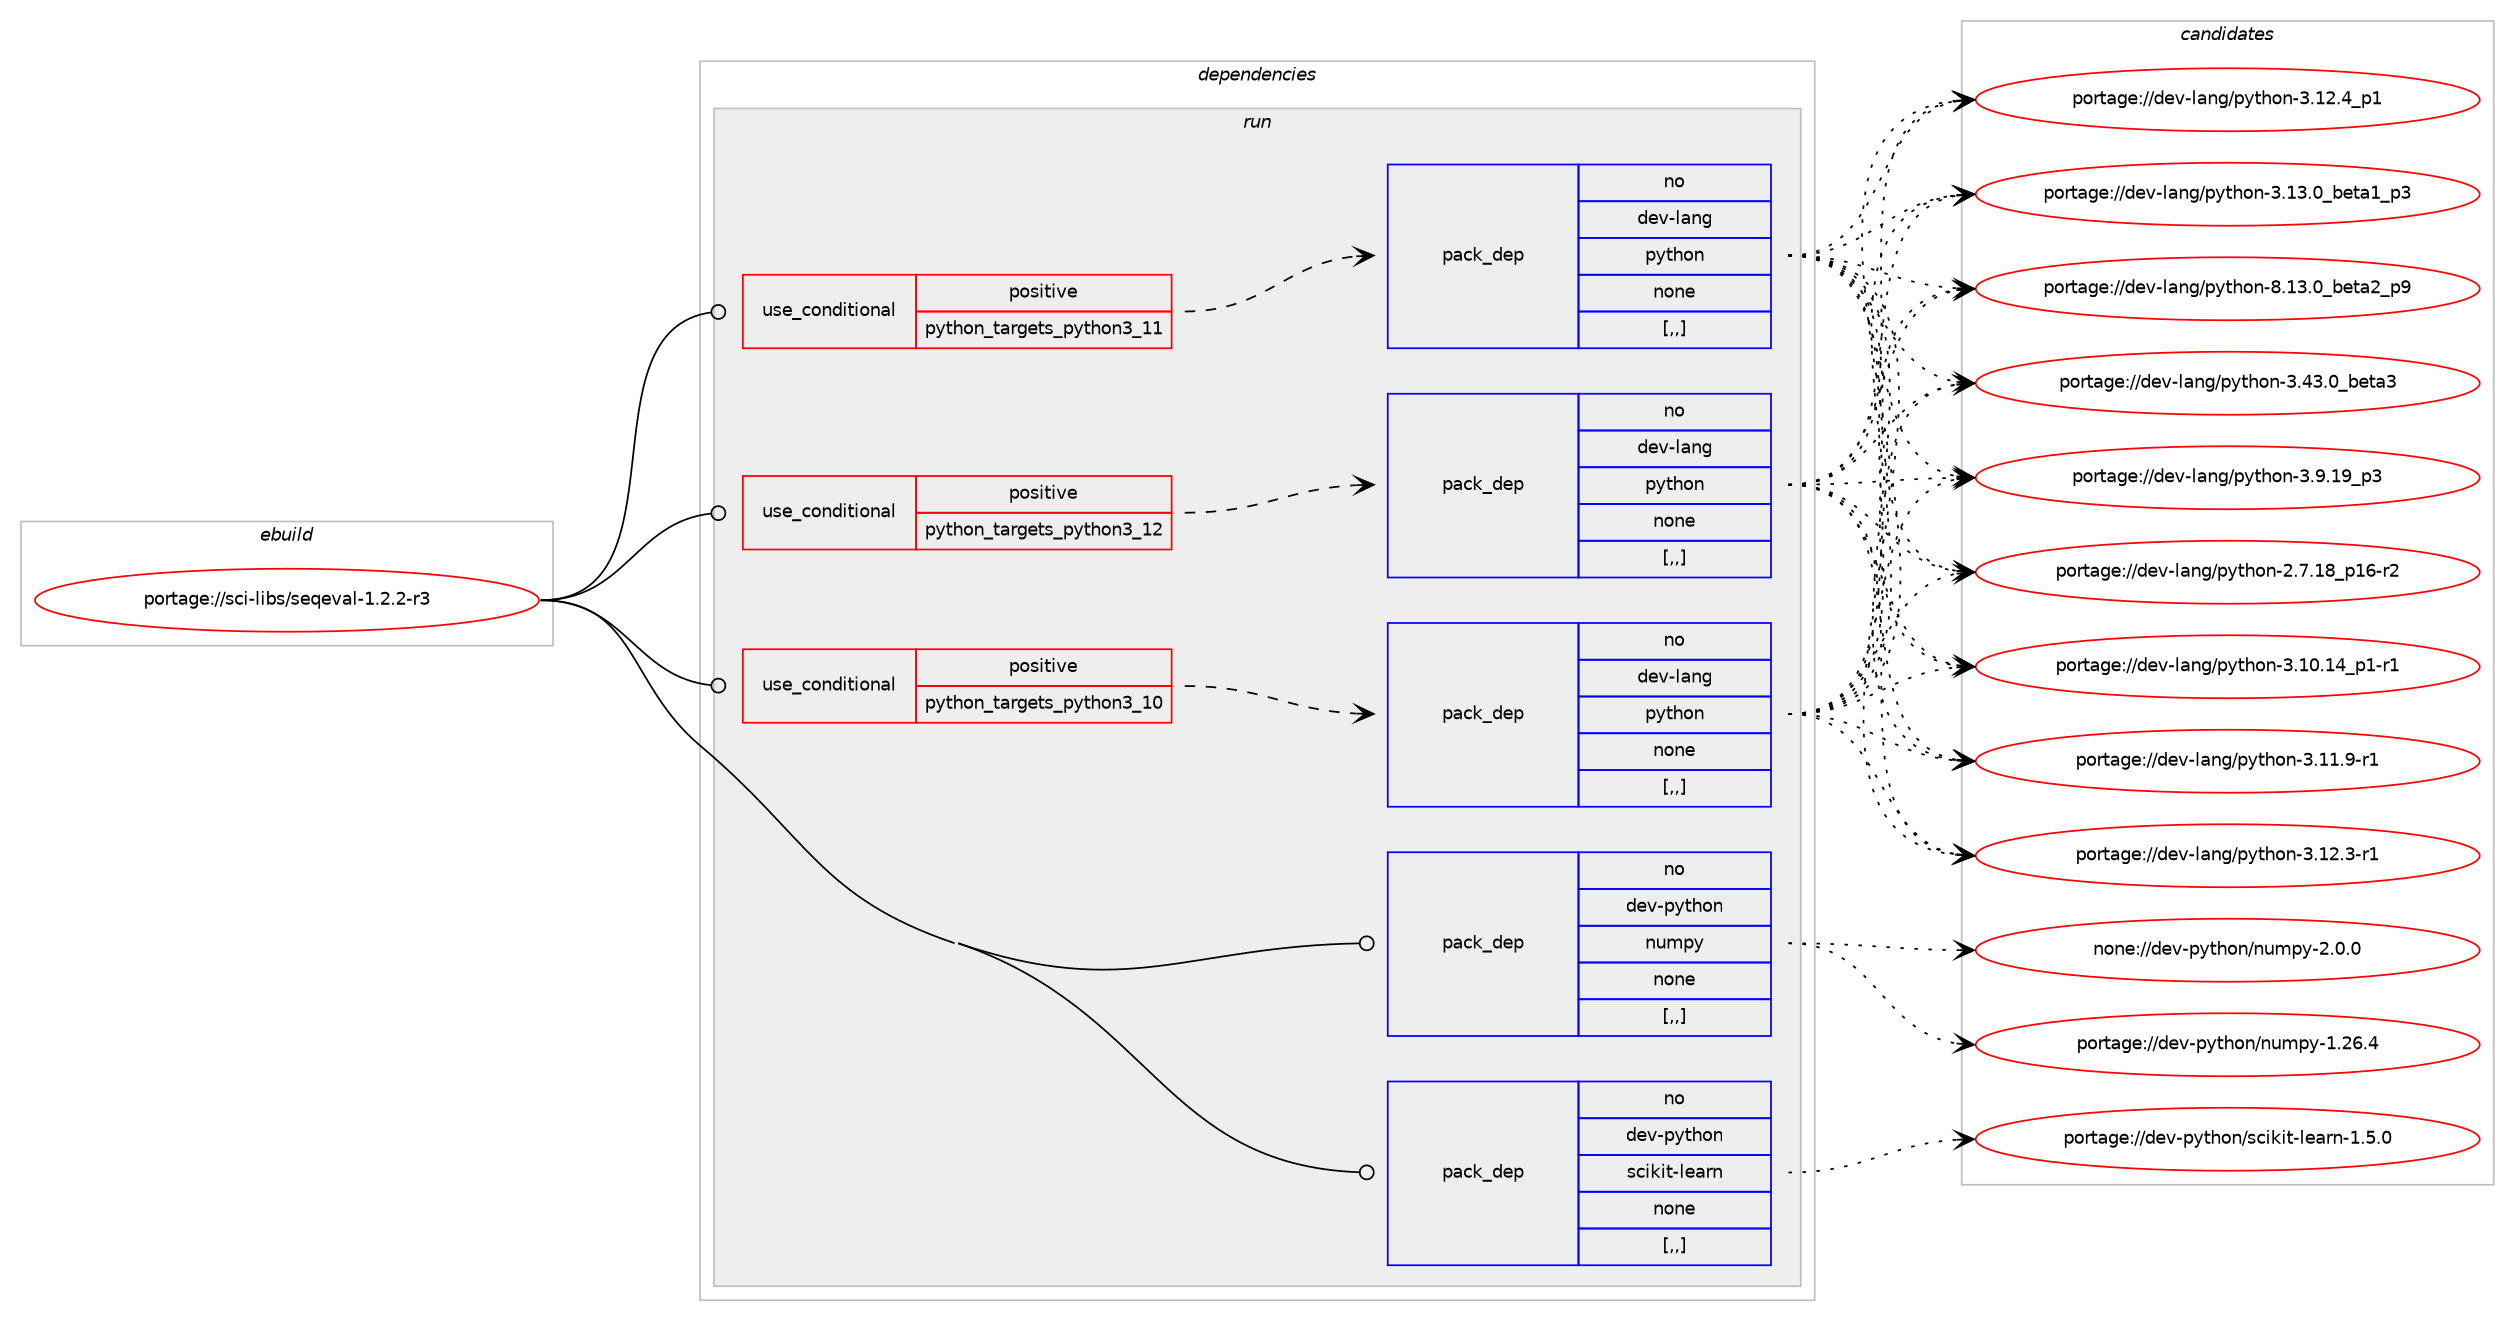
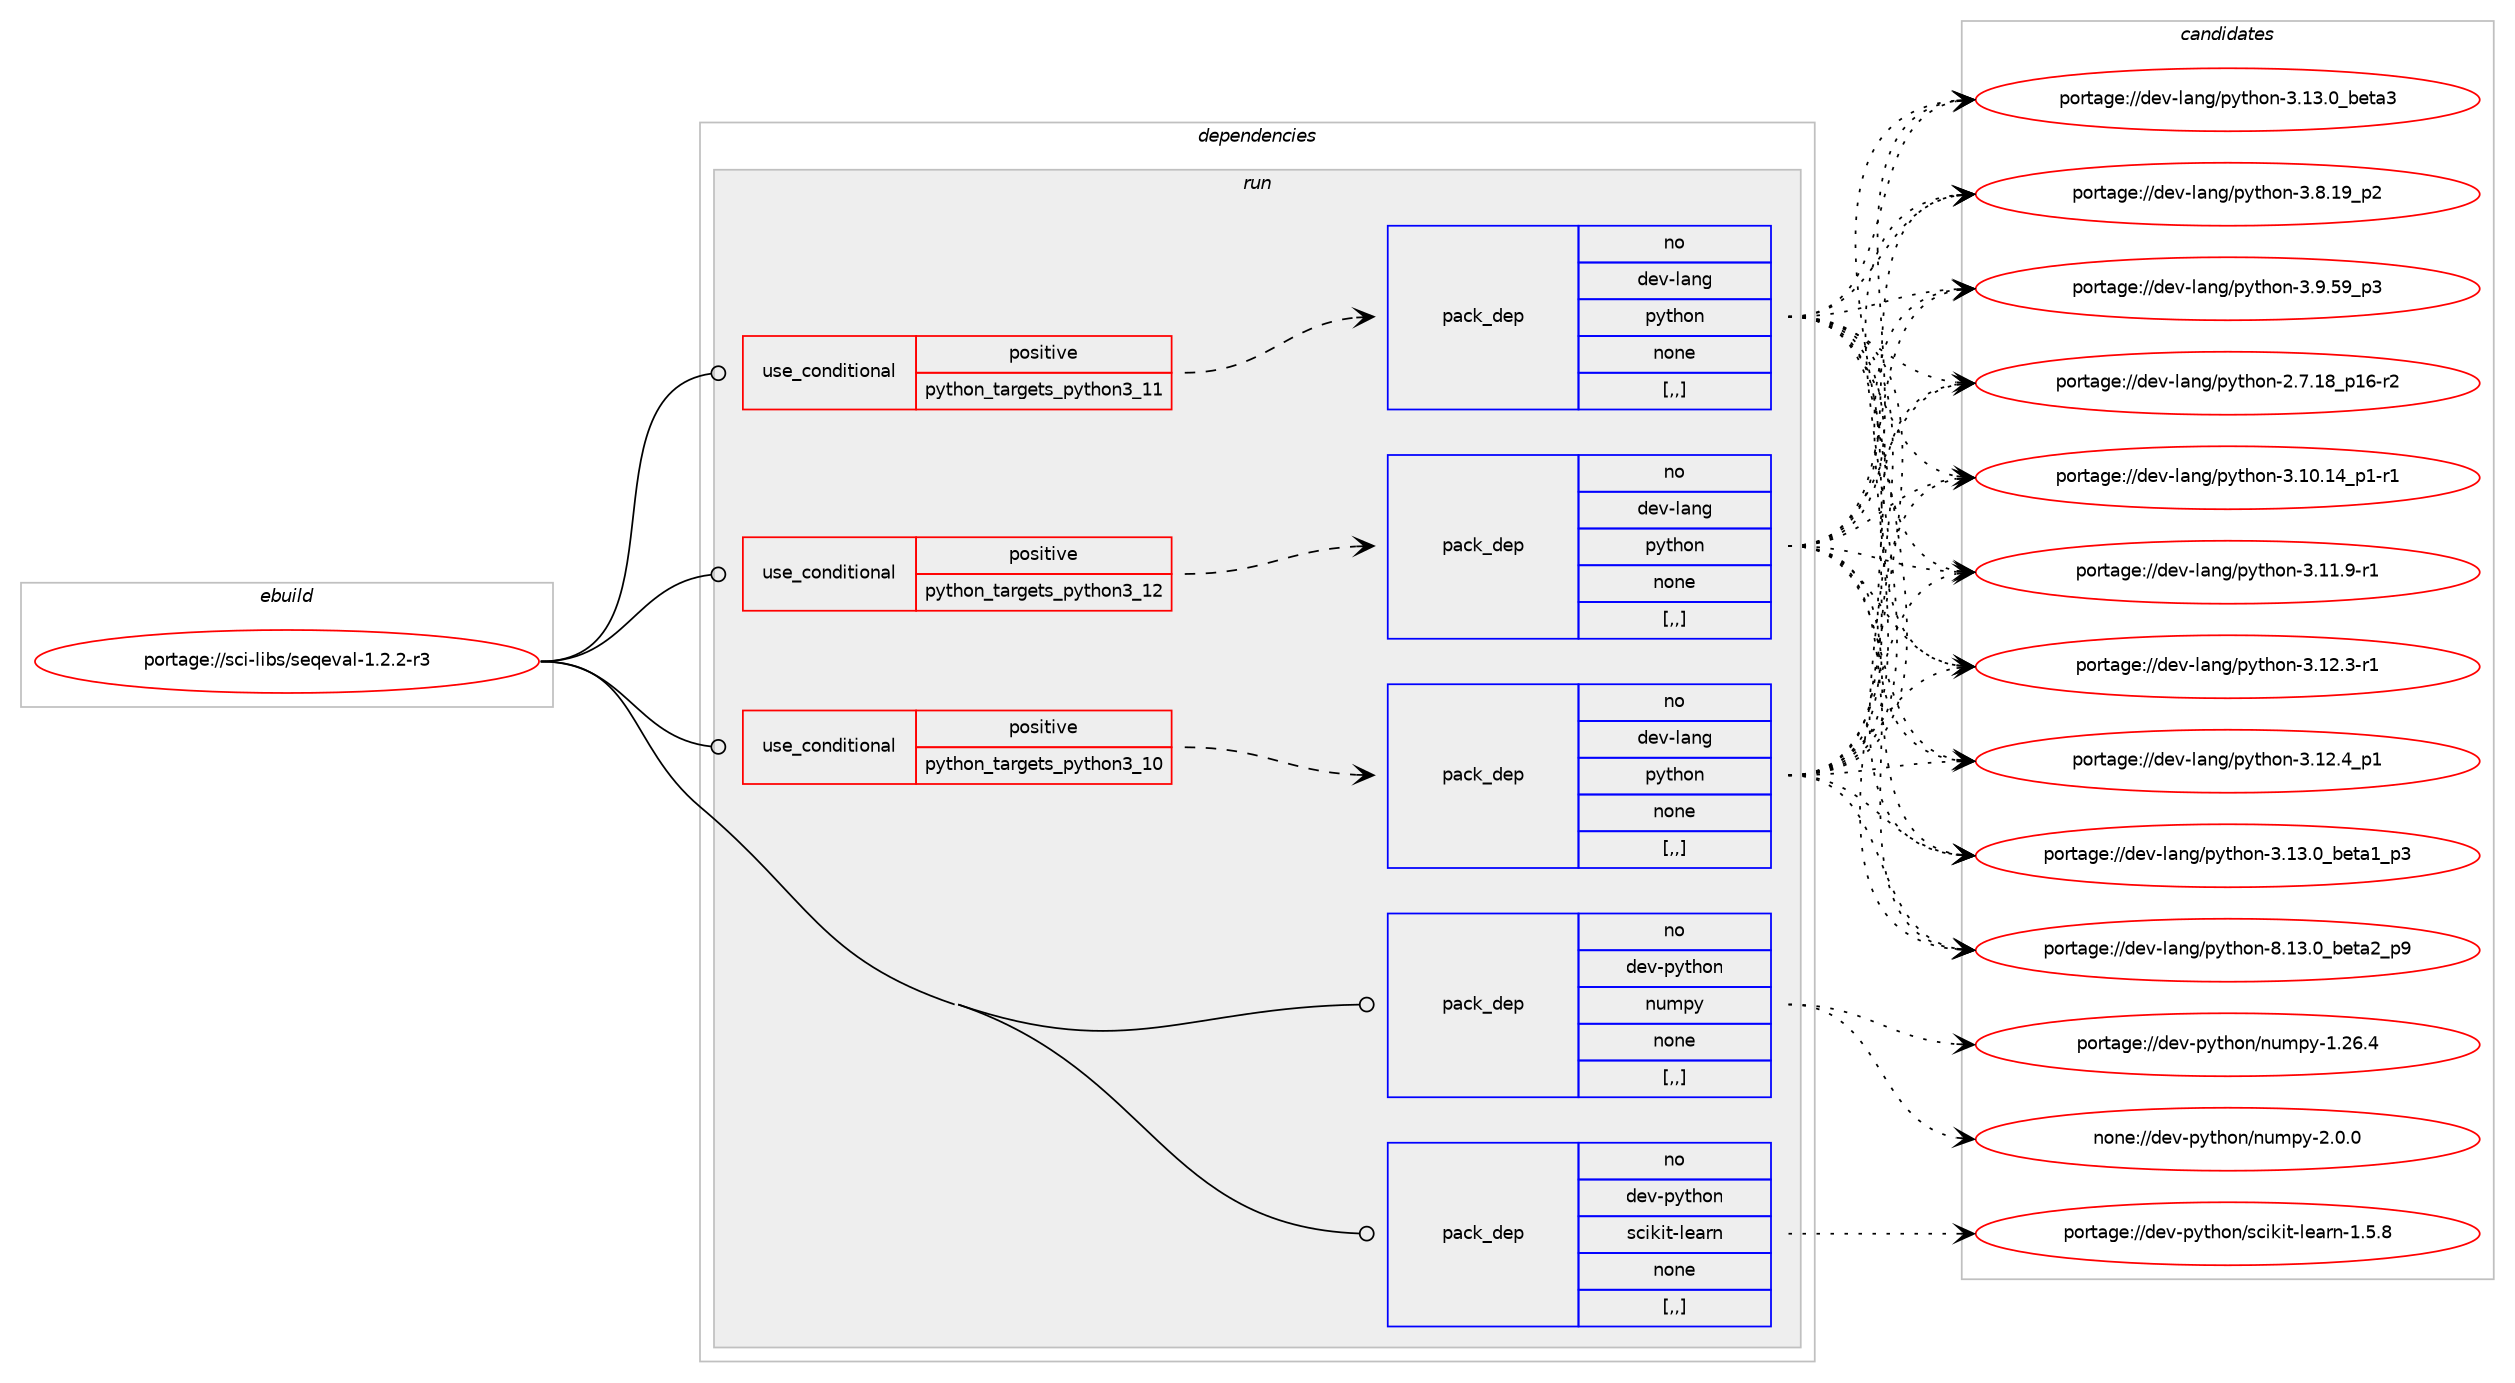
node "portage://dev-lang/python-3.8.19_p2": added
node "portage://dev-lang/python-3.43.0_beta3": label "portage://dev-lang/python-3.43.0_beta3" -> "portage://dev-lang/python-3.13.0_beta3"
node "portage://dev-lang/python-3.9.19_p3": label "portage://dev-lang/python-3.9.19_p3" -> "portage://dev-lang/python-3.9.59_p3"
node "portage://dev-python/scikit-learn-1.5.0": label "portage://dev-python/scikit-learn-1.5.0" -> "portage://dev-python/scikit-learn-1.5.8"
